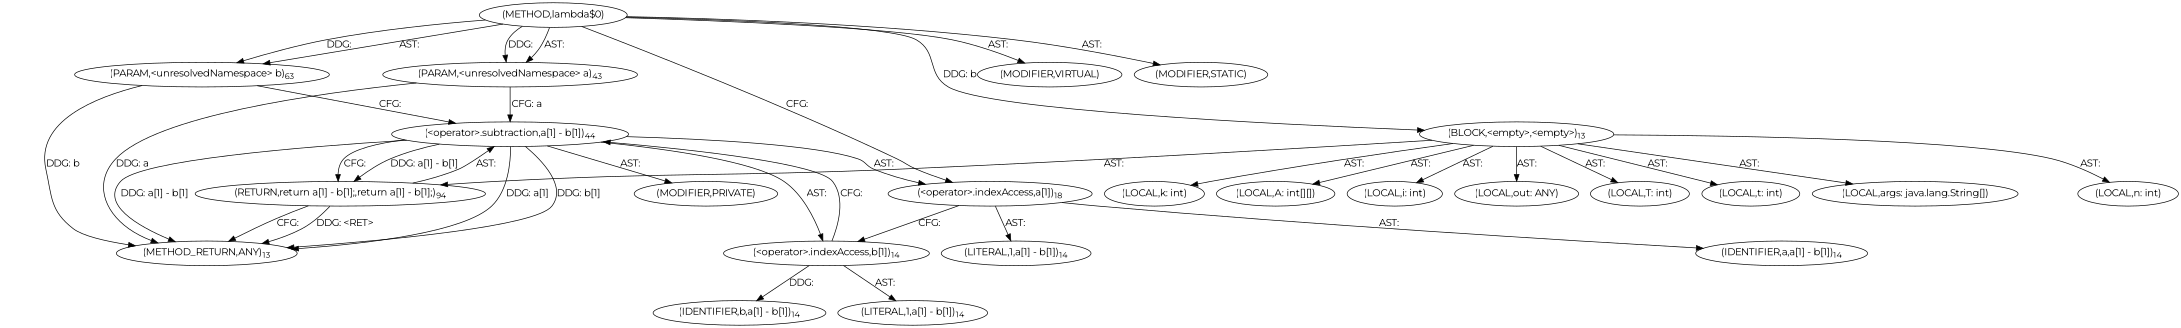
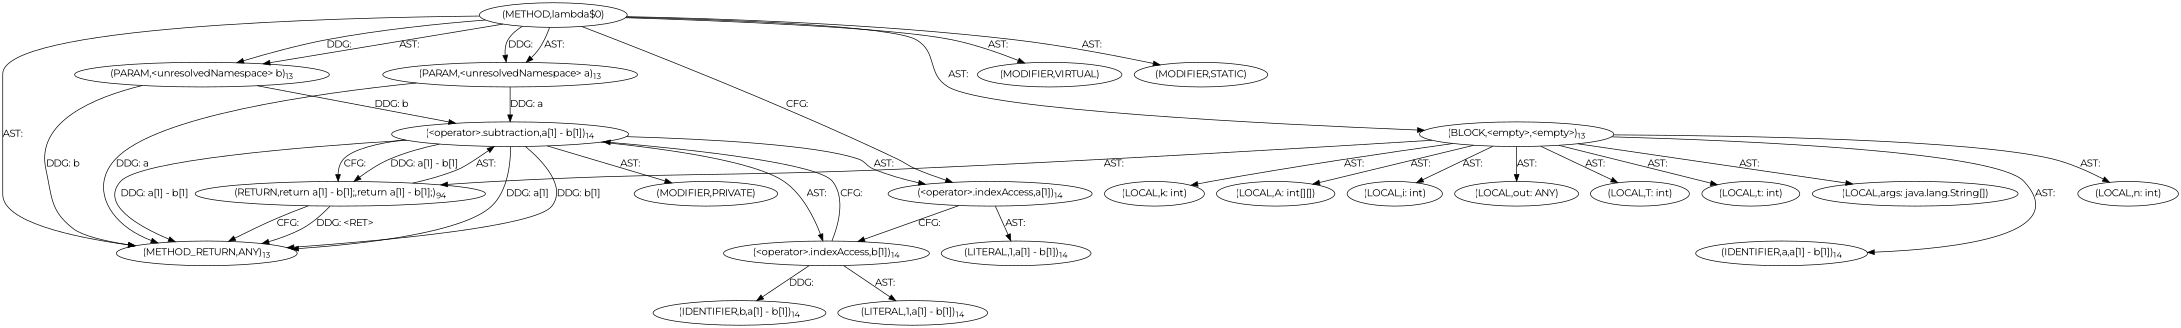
edge "(METHOD,lambda$0)" -> "(METHOD_RETURN,ANY)": added, label "AST:"
node "(PARAM,<unresolvedNamespace> b)": text "63" -> "13"
node "(PARAM,<unresolvedNamespace> a)": text "43" -> "13"
edge "(METHOD,lambda$0)" -> "(BLOCK,<empty>,<empty>)": label "DDG: b" -> "AST: "
edge "(PARAM,<unresolvedNamespace> b)" -> "(<operator>.subtraction,a[1] - b[1])": label "CFG: " -> "DDG: b"
edge "(PARAM,<unresolvedNamespace> a)" -> "(<operator>.subtraction,a[1] - b[1])": label "CFG: a" -> "DDG: a"
node "(<operator>.subtraction,a[1] - b[1])": text "44" -> "14"
node "(<operator>.indexAccess,a[1])": text "18" -> "14"
edge "(<operator>.indexAccess,a[1])" -> "(IDENTIFIER,a,a[1] - b[1])": now "(BLOCK,<empty>,<empty>)" -> "(IDENTIFIER,a,a[1] - b[1])"
